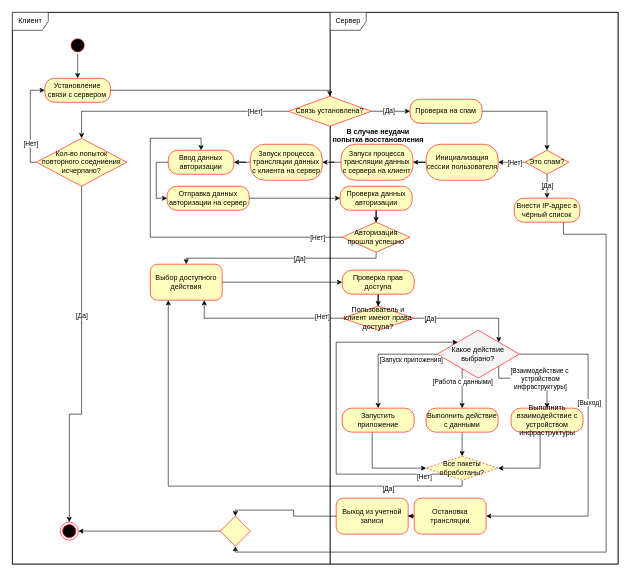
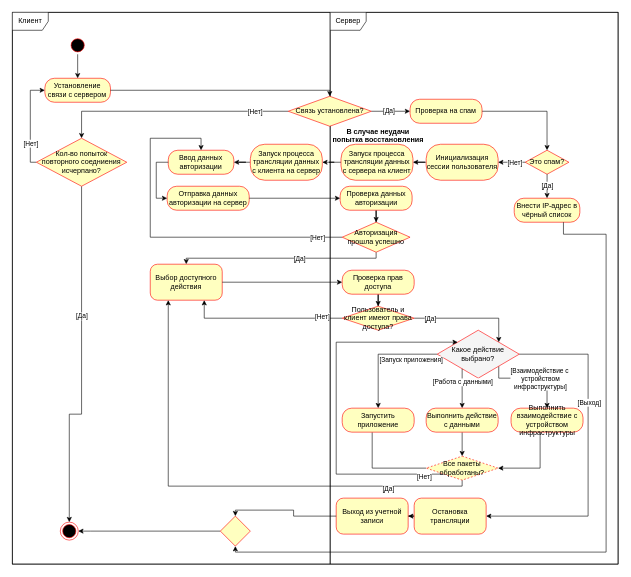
edge "Запустить приложение" -> "Все пакеты обработаны?": arrowhead classic -> none
